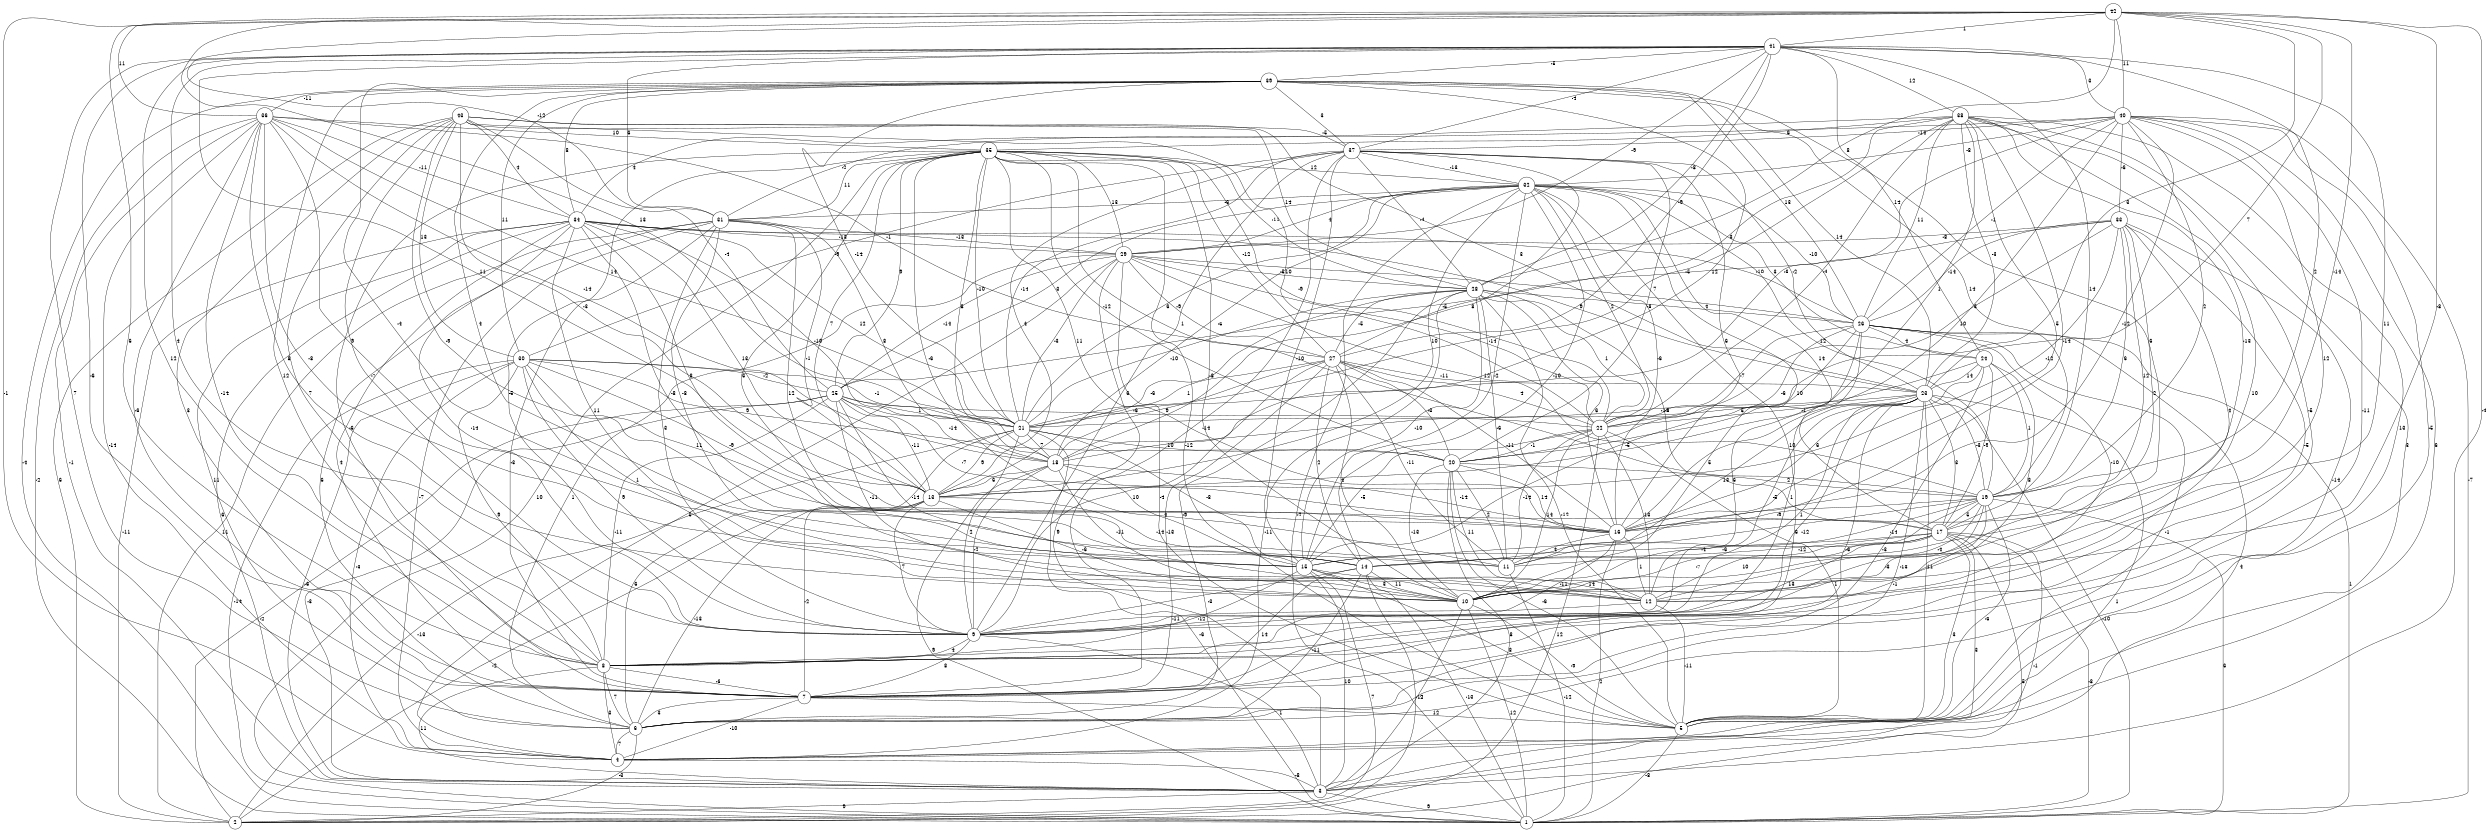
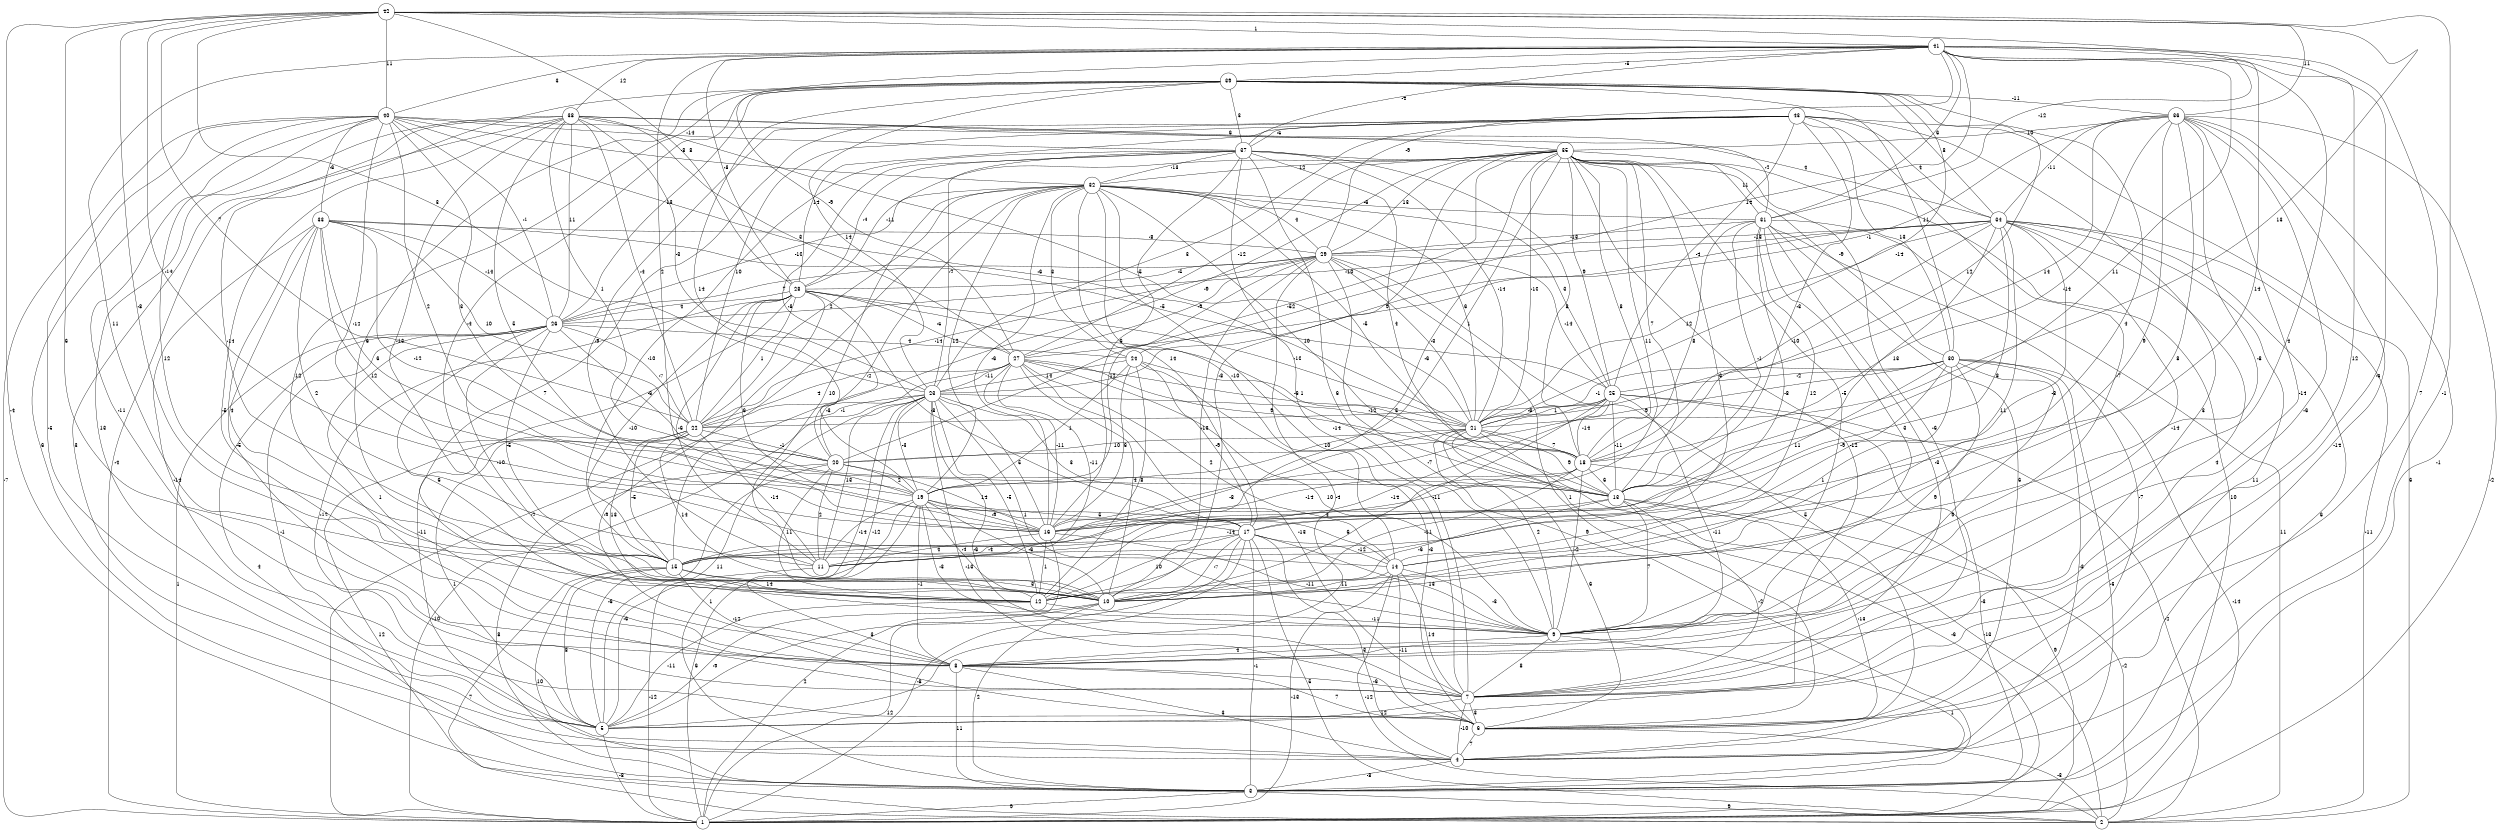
edge "35" -- "20": label "-12" -> "-52"
edge "20" -- "10": now "29" -- "10"
edge "38" -- "8": removed, label "10"
